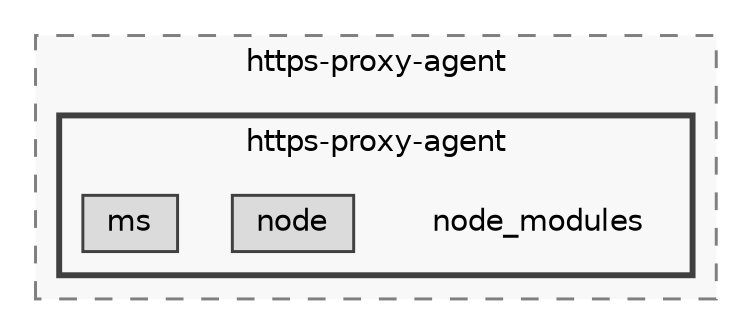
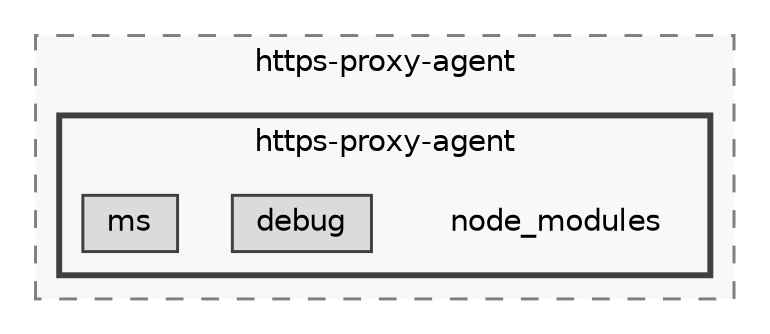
node "node": label "node" -> "debug"
